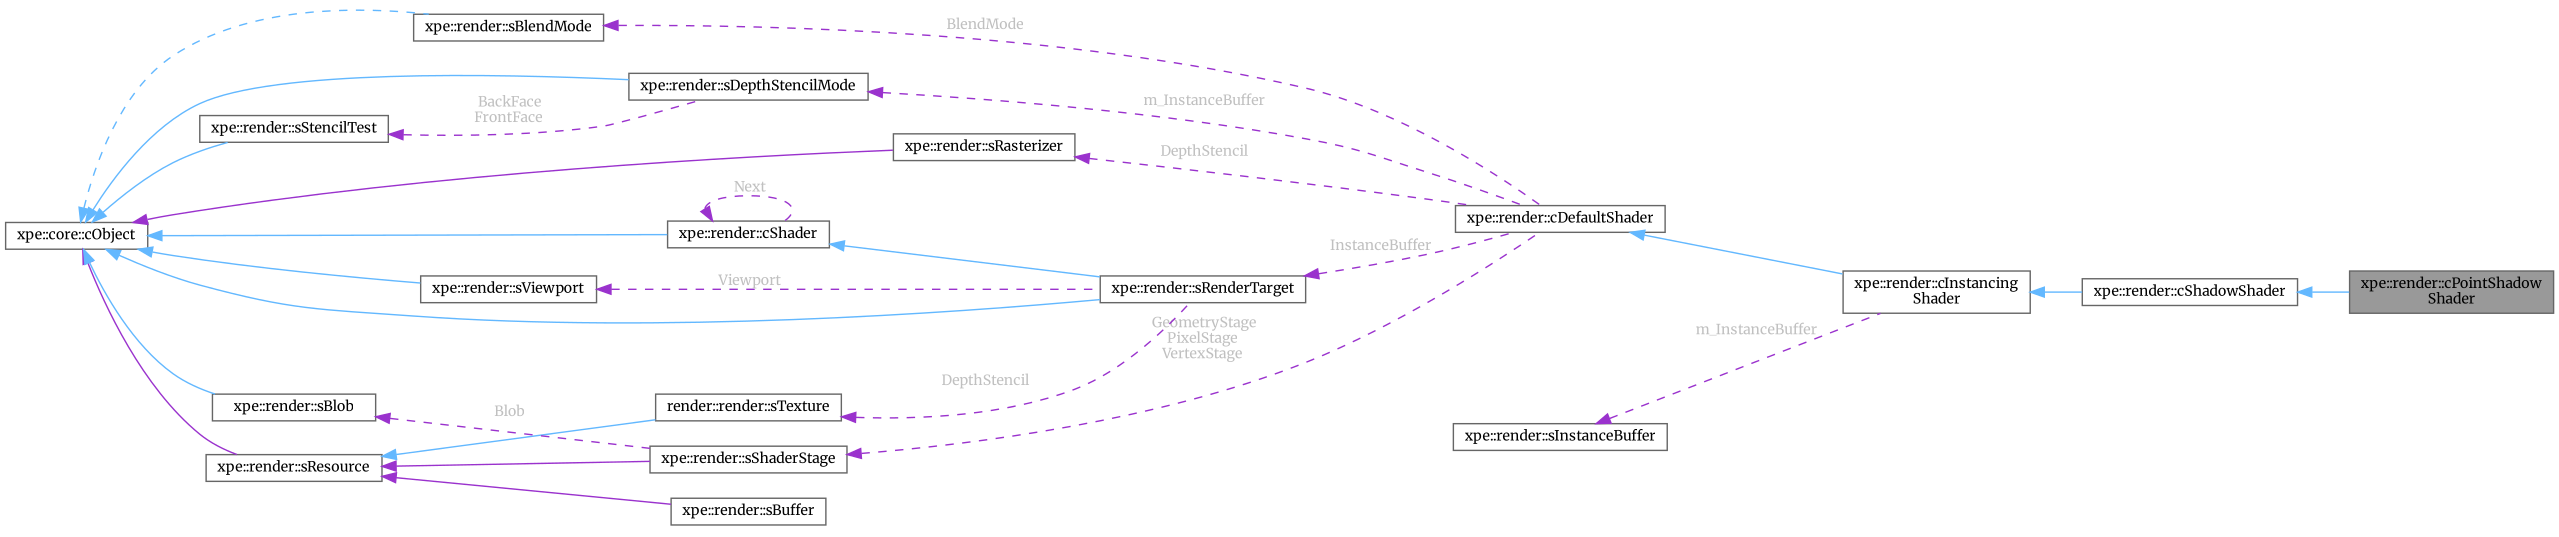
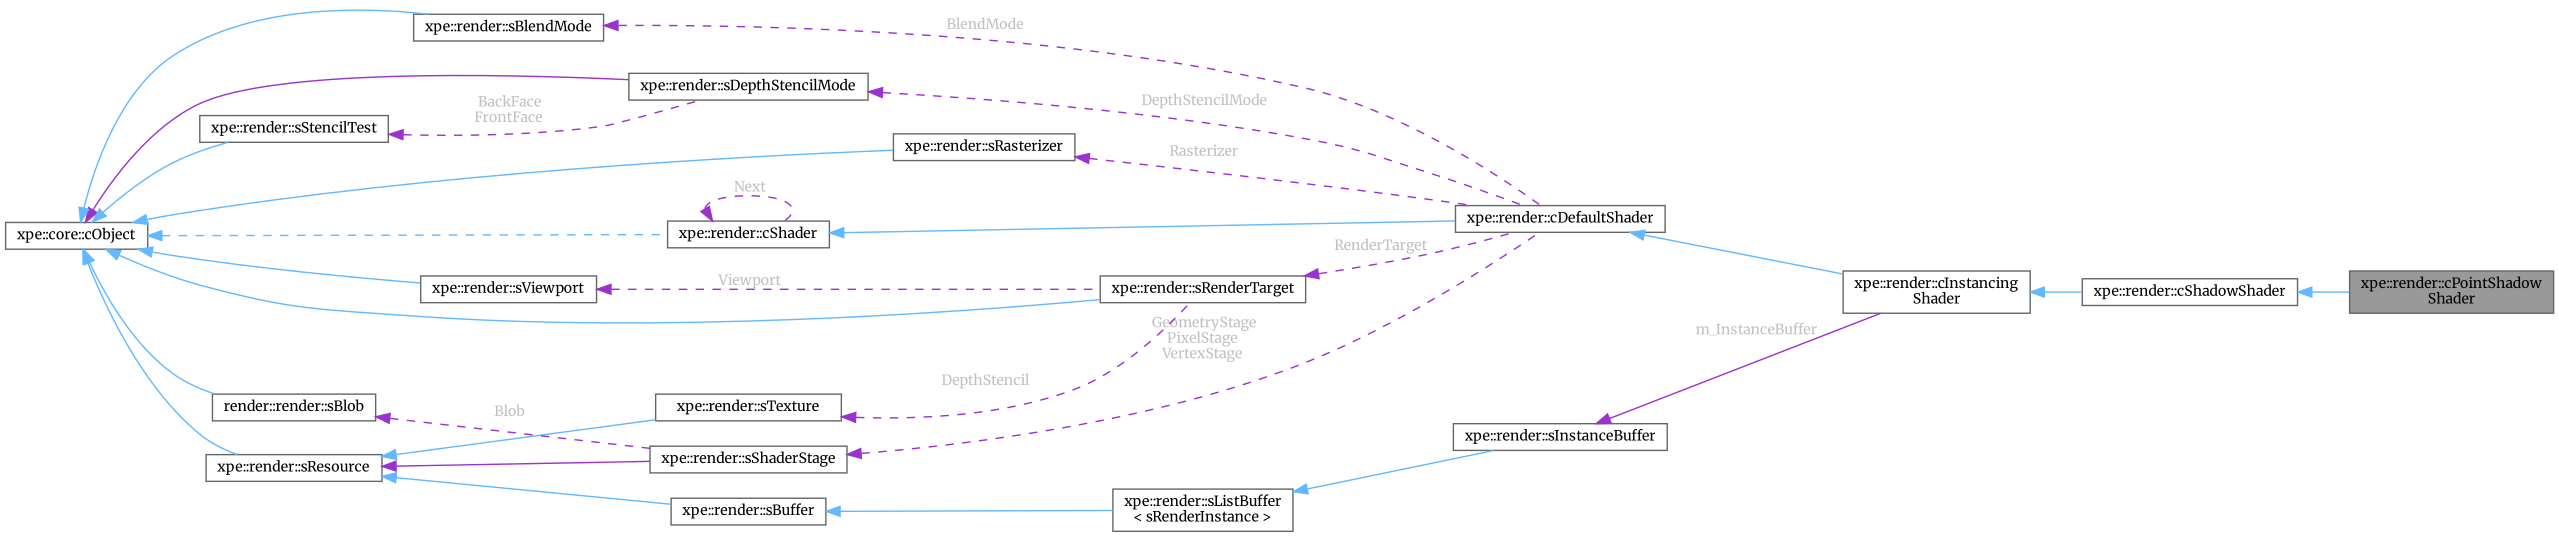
edge "xpe::render::sBlendMode" -> "xpe::core::cObject": style dashed -> solid
edge "xpe::render::sDepthStencilMode" -> "xpe::core::cObject": color steelblue1 -> darkorchid3
edge "xpe::render::cDefaultShader" -> "xpe::render::sDepthStencilMode": label " m_InstanceBuffer" -> " DepthStencilMode"
edge "xpe::render::cDefaultShader" -> "xpe::render::sRasterizer": label " DepthStencil" -> " Rasterizer"
edge "xpe::render::sRasterizer" -> "xpe::core::cObject": color darkorchid3 -> steelblue1
edge "xpe::render::cShader" -> "xpe::core::cObject": style solid -> dashed
edge "xpe::render::cDefaultShader" -> "xpe::render::sRenderTarget": label " InstanceBuffer" -> " RenderTarget"
edge "xpe::render::sRenderTarget" -> "xpe::render::cShader": now "xpe::render::cDefaultShader" -> "xpe::render::cShader"
edge "xpe::render::cInstancing Shader" -> "xpe::render::sInstanceBuffer": style dashed -> solid
edge "xpe::render::sResource" -> "xpe::core::cObject": color darkorchid3 -> steelblue1
node "xpe::render::sBlob": label "xpe::render::sBlob" -> "render::render::sBlob"
node "render::render::sTexture": label "render::render::sTexture" -> "xpe::render::sTexture"
edge "xpe::render::sBuffer" -> "xpe::render::sResource": color darkorchid3 -> steelblue1
node "xpe::render::sListBuffer < sRenderInstance >": added
